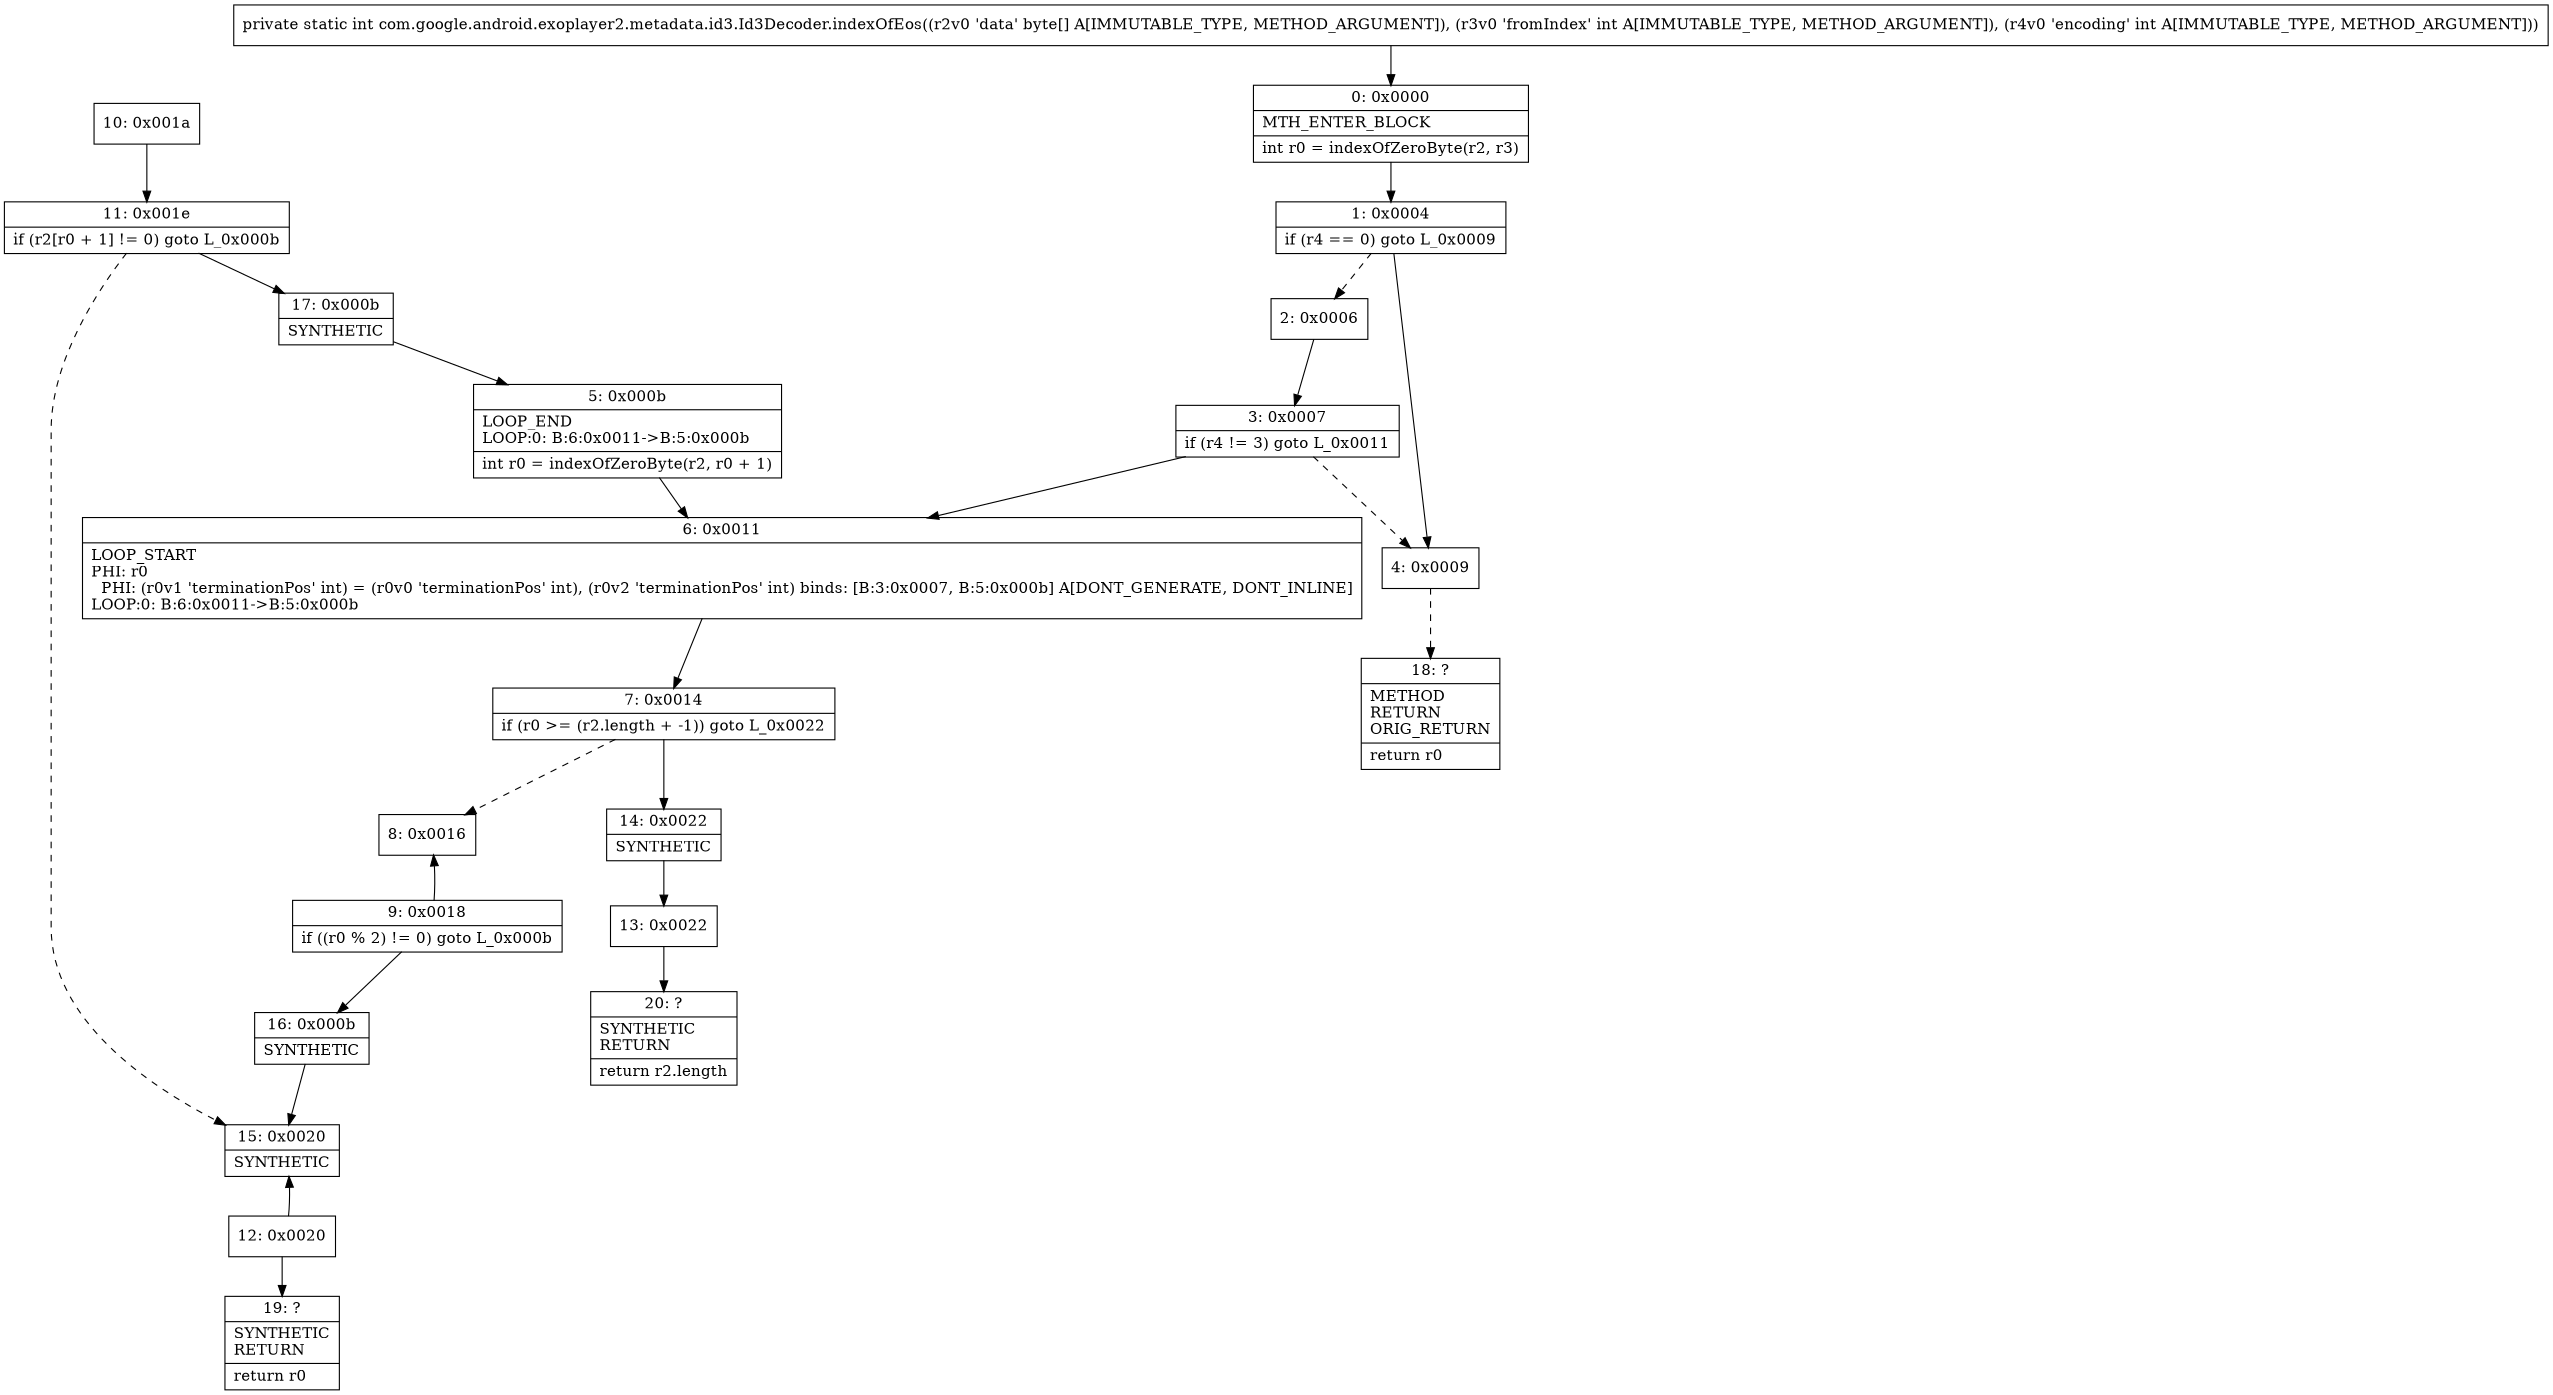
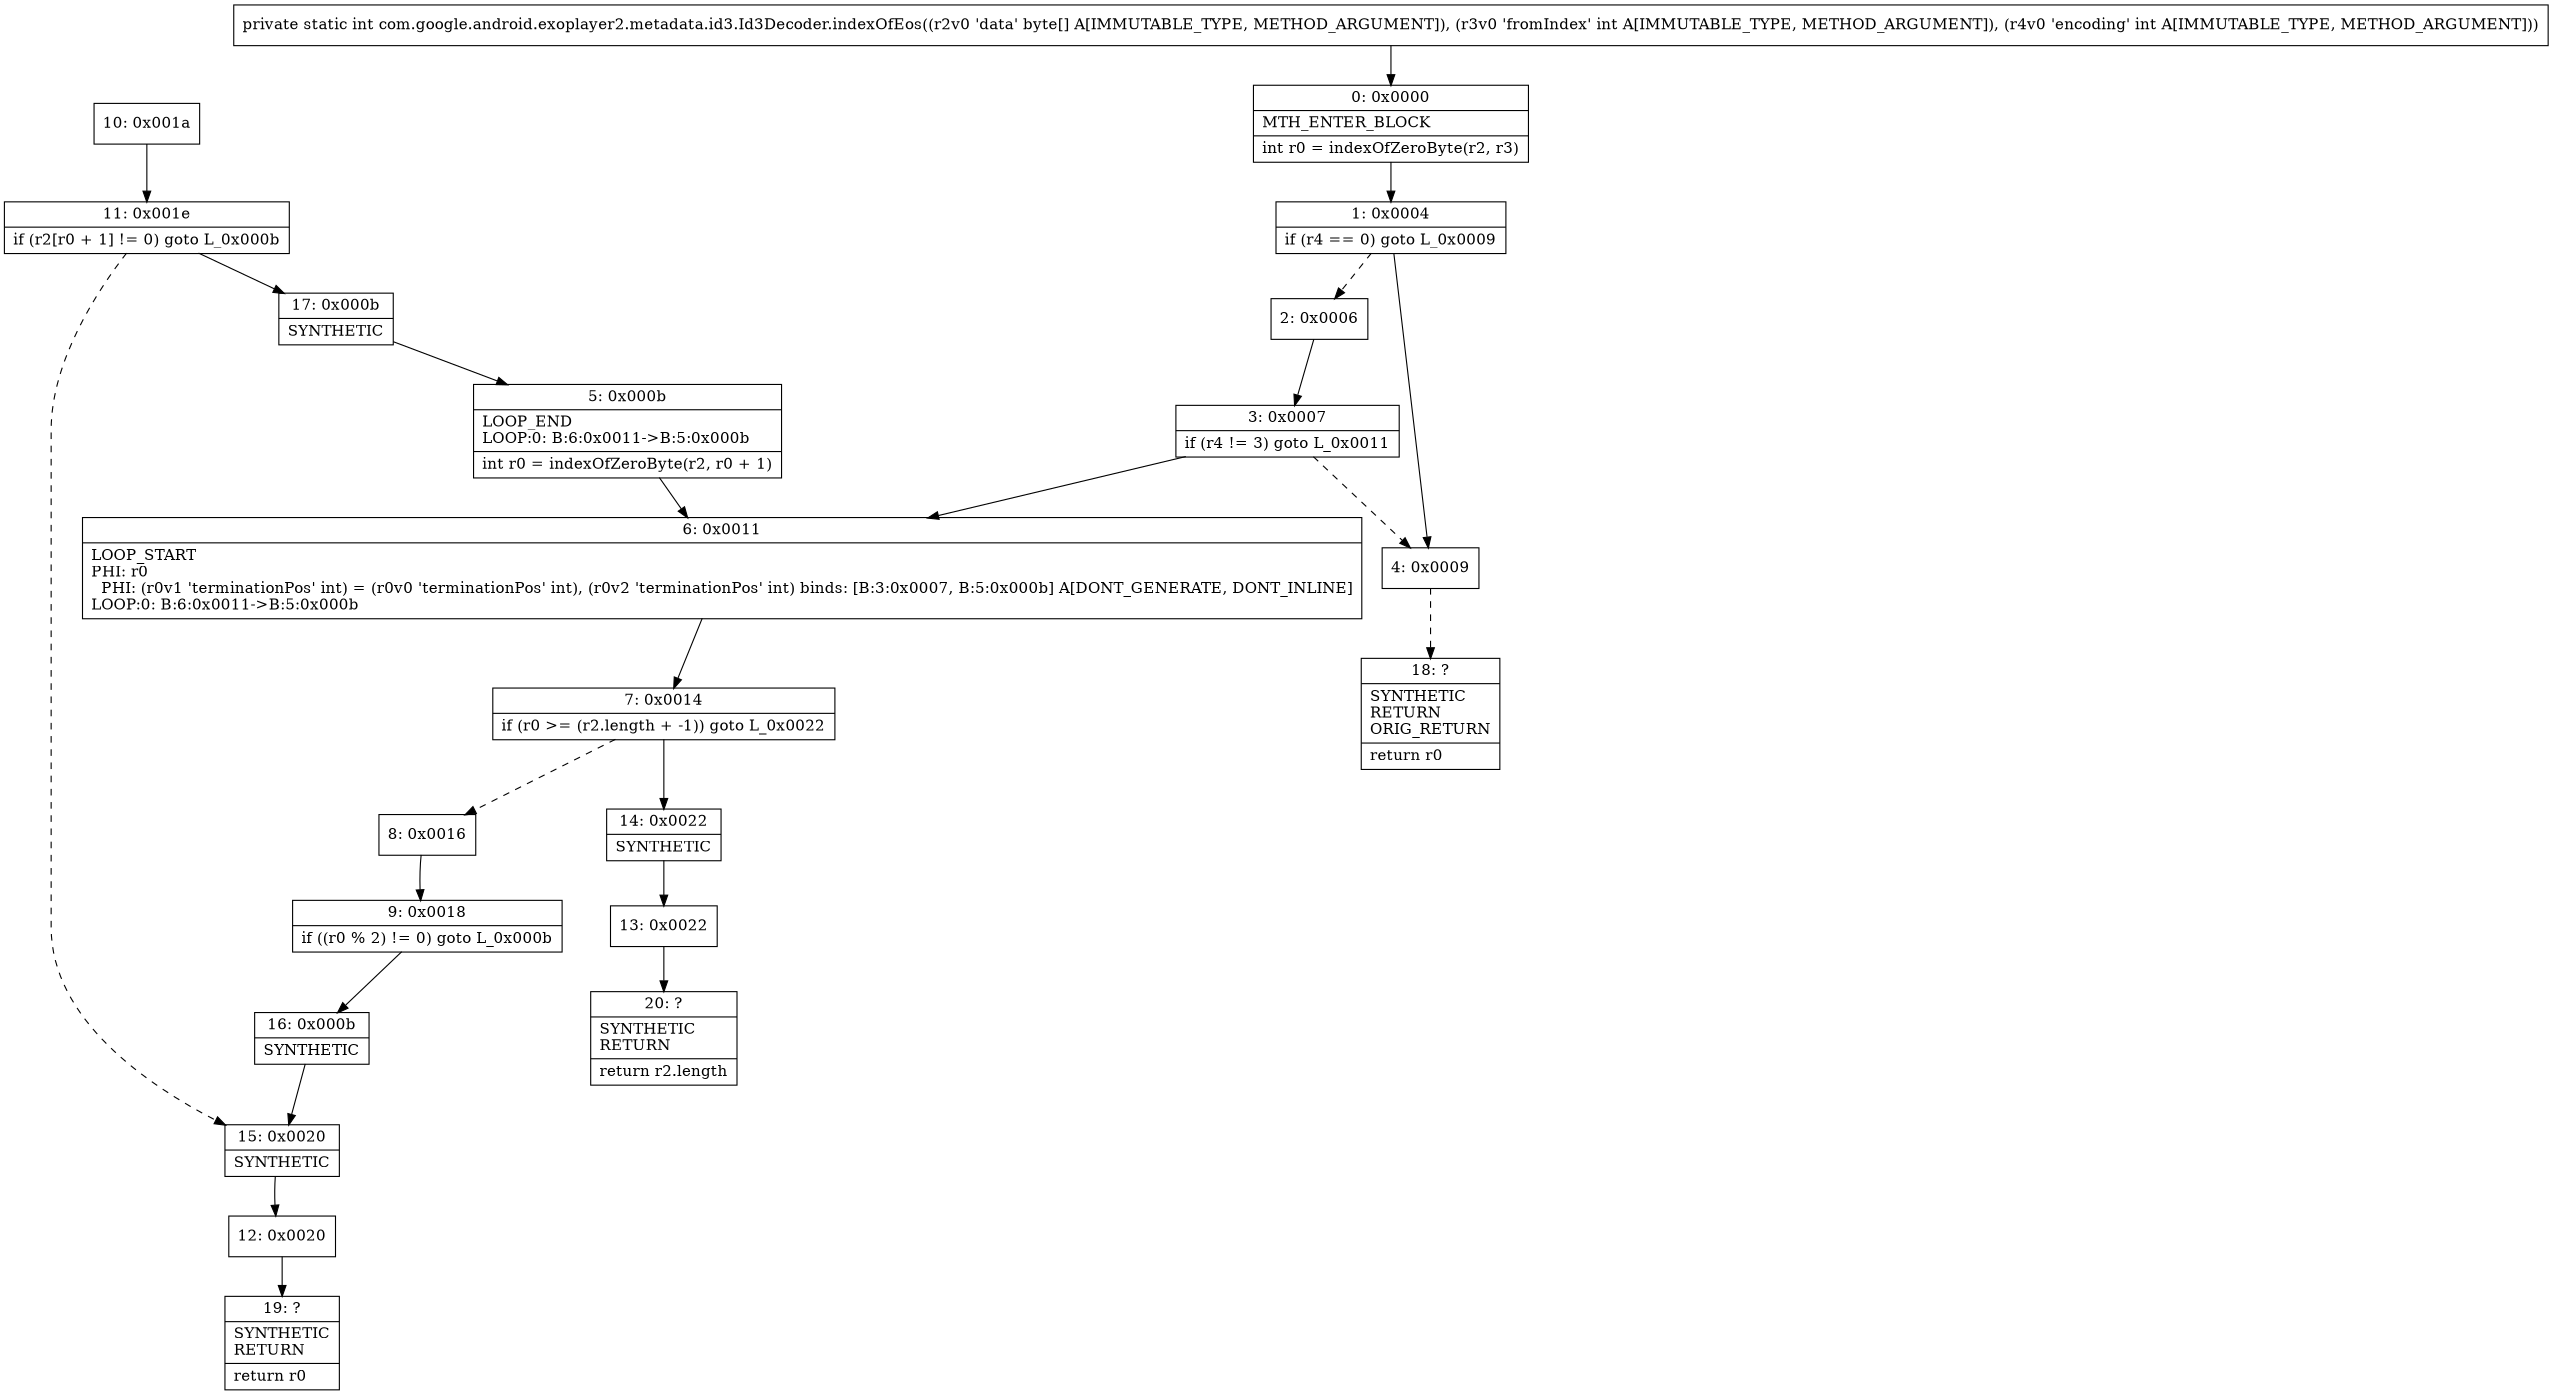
node "18: ?": text "METHOD" -> "SYNTHETIC"
edge "9: 0x0018" -> "8: 0x0016": reversed
edge "12: 0x0020" -> "15: 0x0020": reversed
